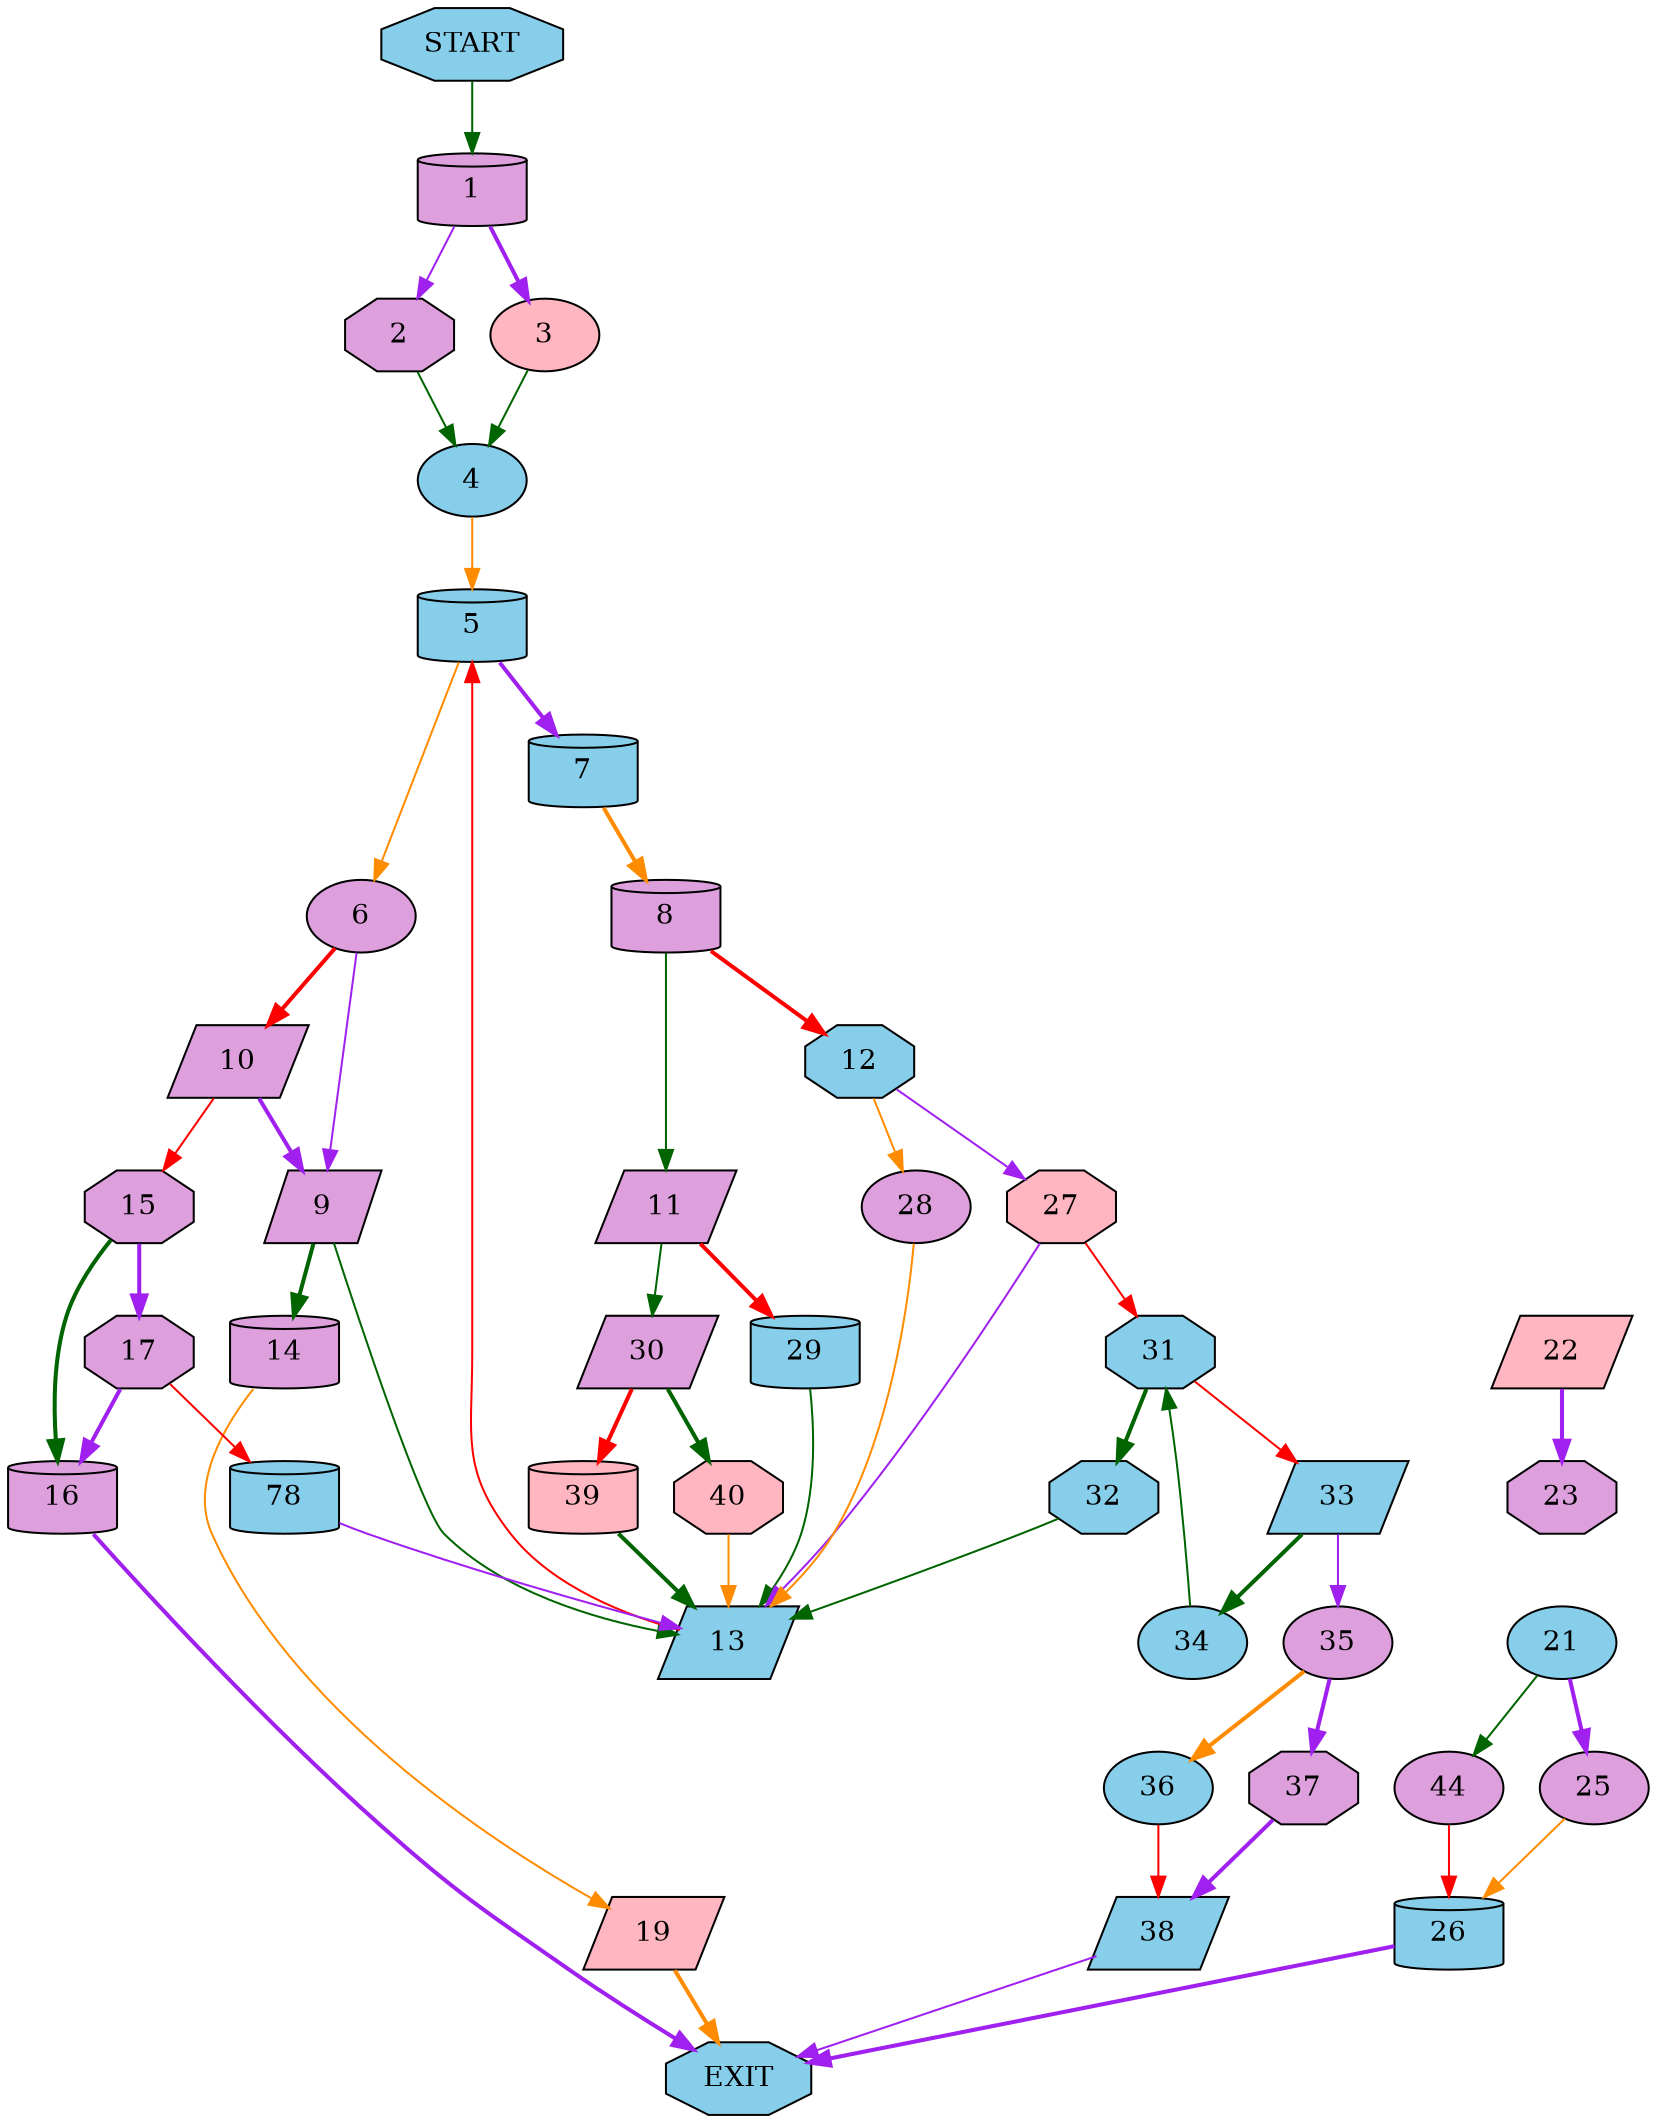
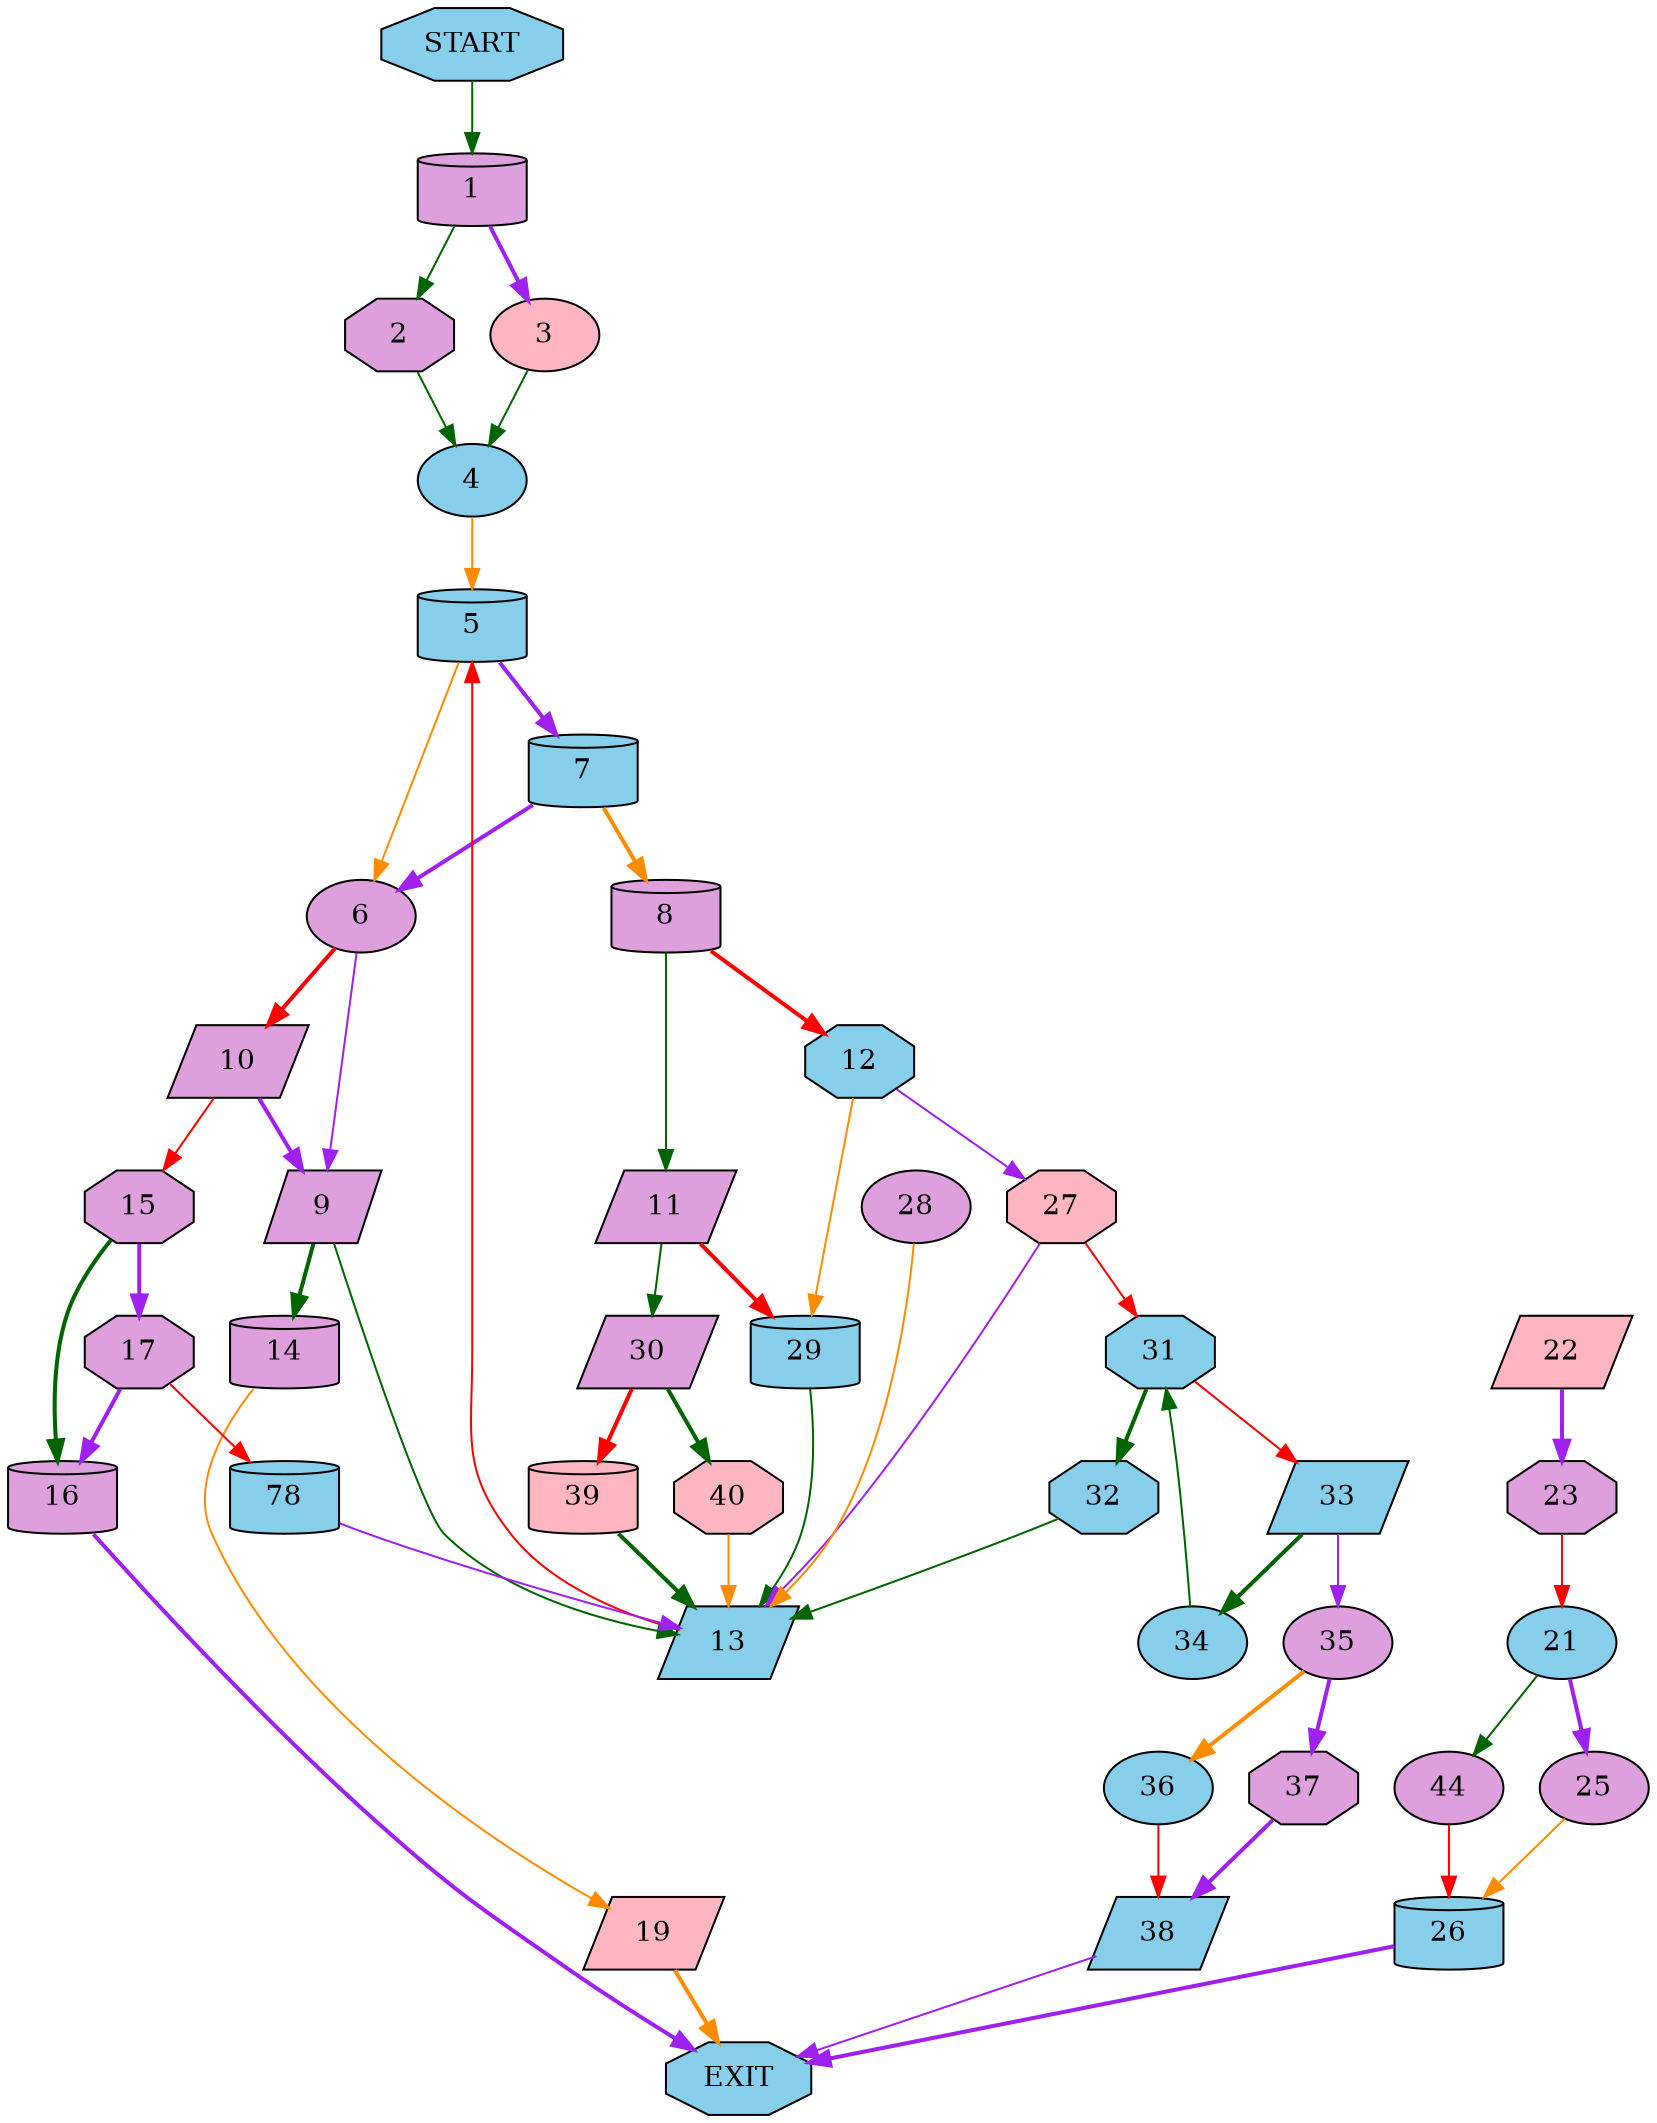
edge "1" -> "2": color purple -> darkgreen
edge "7" -> "6": added
edge "12" -> "28": now "12" -> "29"
edge "23" -> "21": added
